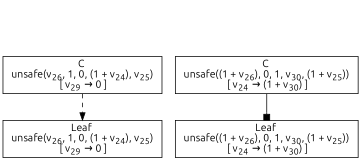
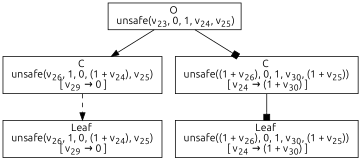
node "O": added
